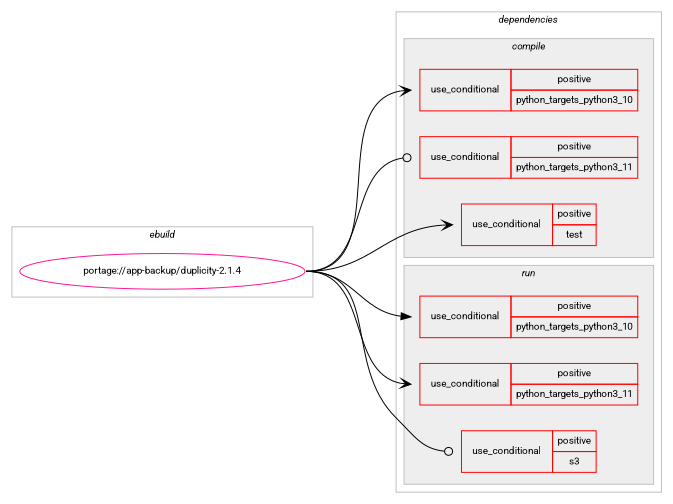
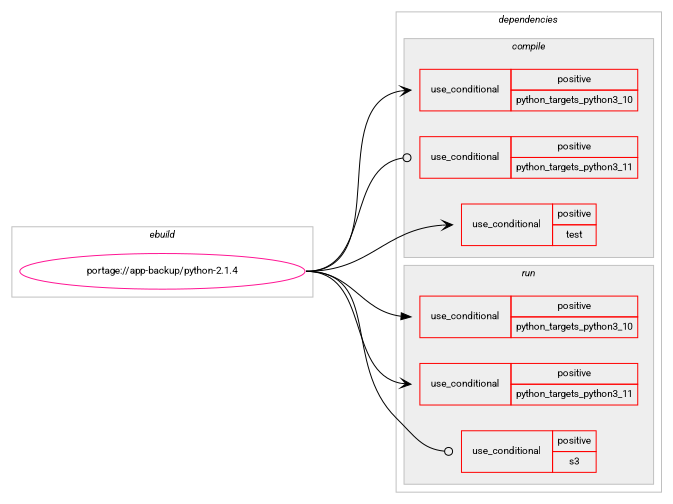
node "portage://app-backup/duplicity-2.1.4": label "portage://app-backup/duplicity-2.1.4" -> "portage://app-backup/python-2.1.4"
